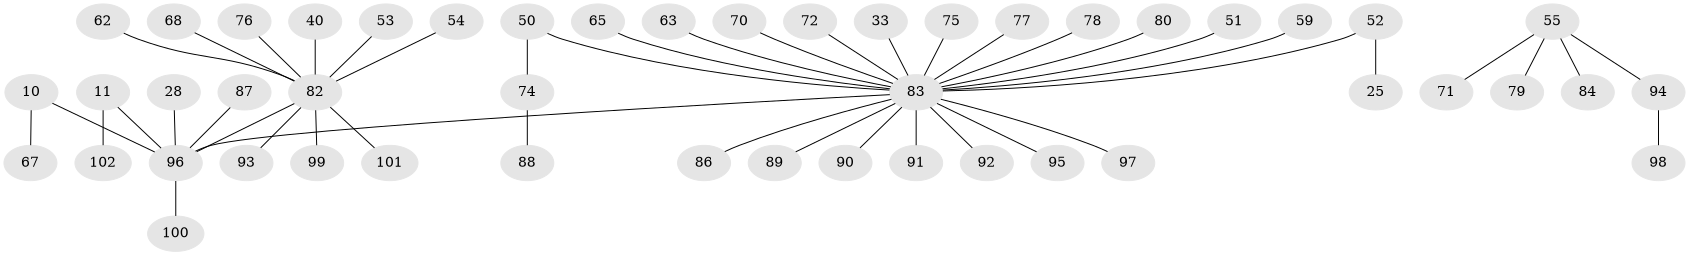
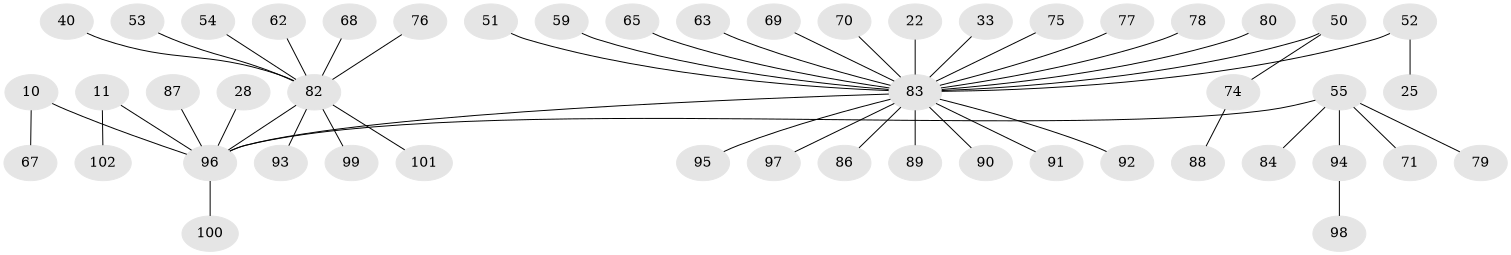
node "69": added
node "72": label "72" -> "22"
edge "55" -- "96": added
